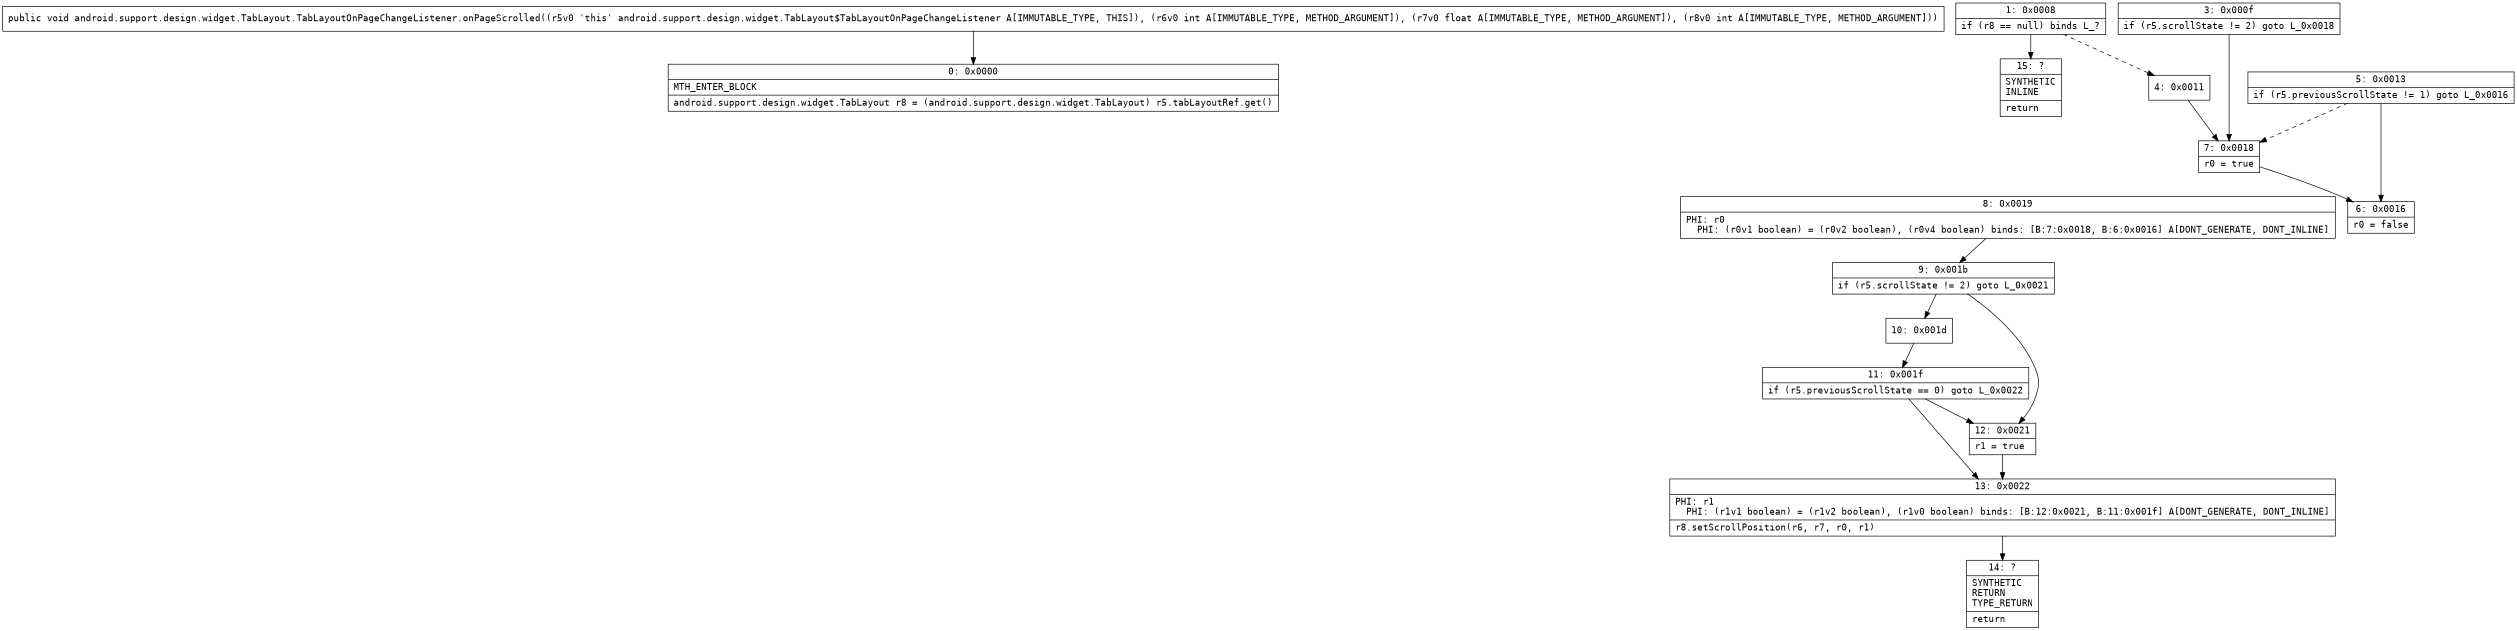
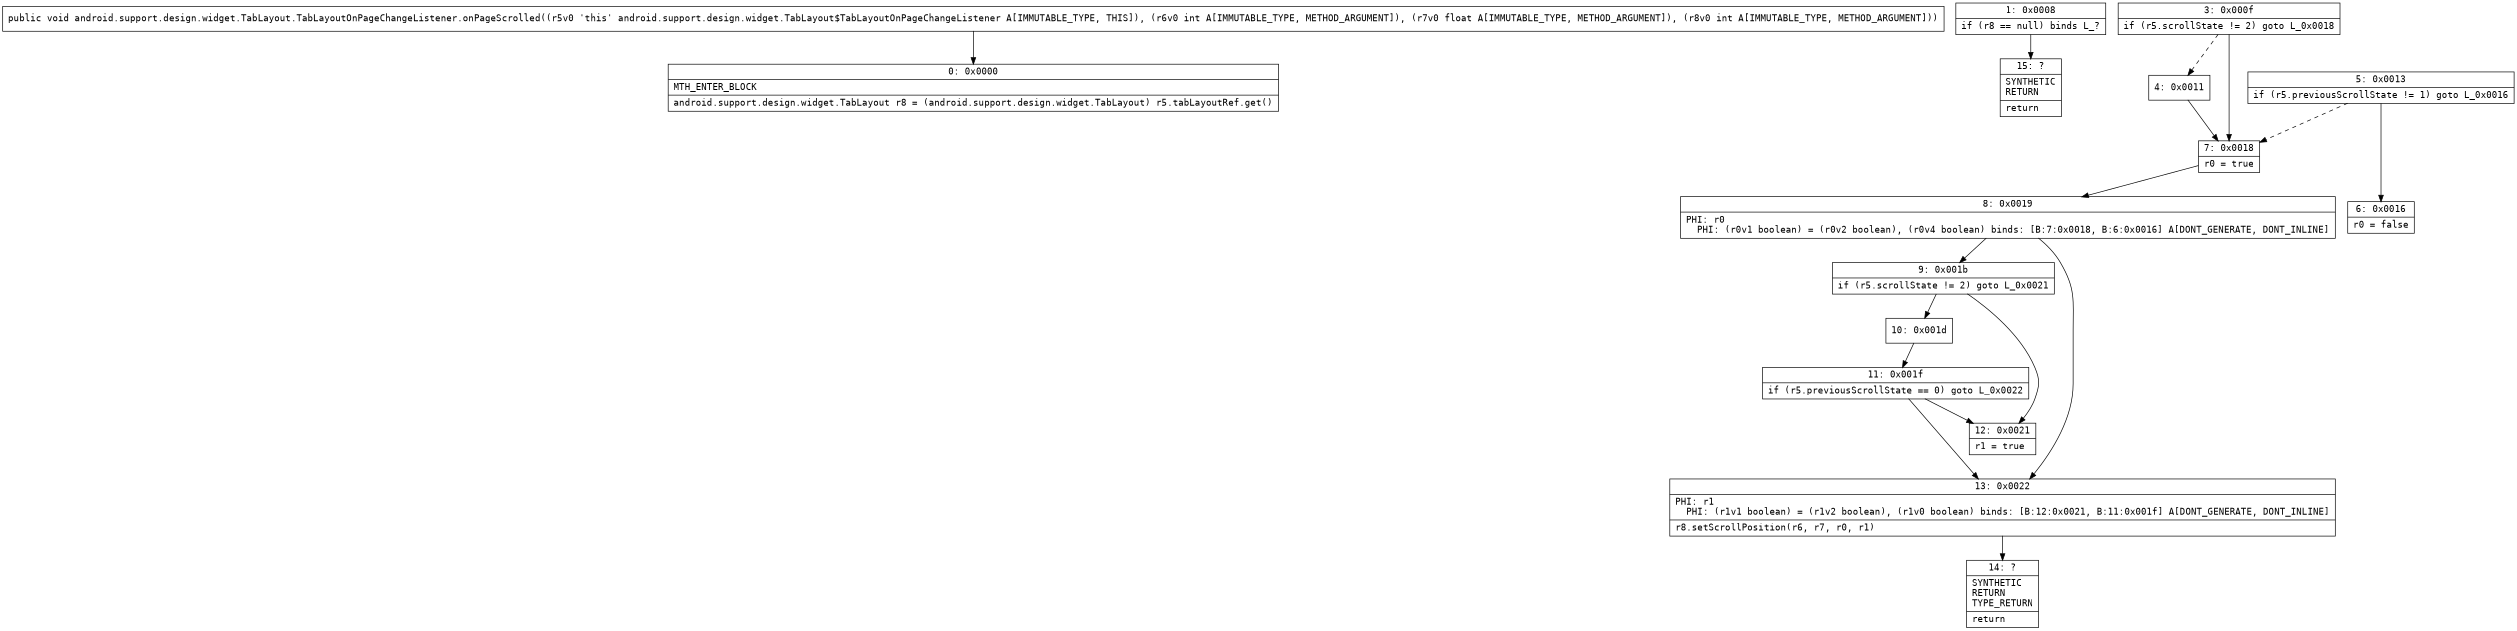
edge "1: 0x0008" -> "4: 0x0011": now "3: 0x000f" -> "4: 0x0011"
node "15: ?": text "INLINE" -> "RETURN"
edge "7: 0x0018" -> "6: 0x0016": now "7: 0x0018" -> "8: 0x0019"
edge "12: 0x0021" -> "13: 0x0022": now "8: 0x0019" -> "13: 0x0022"
